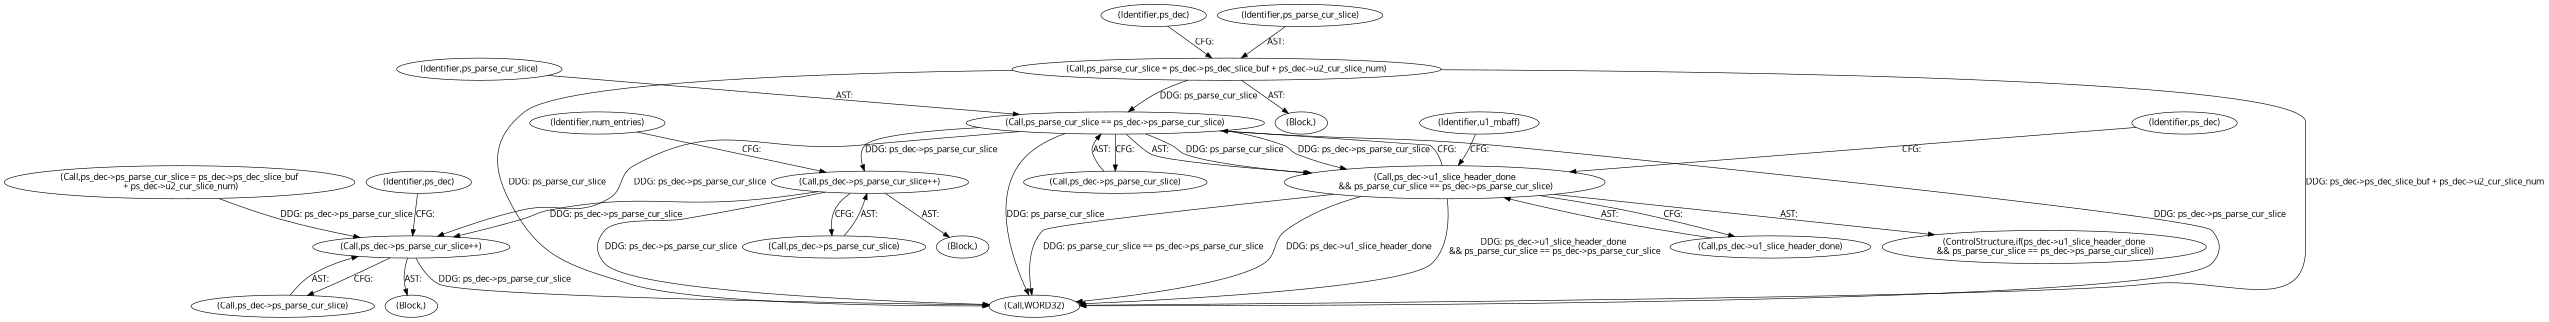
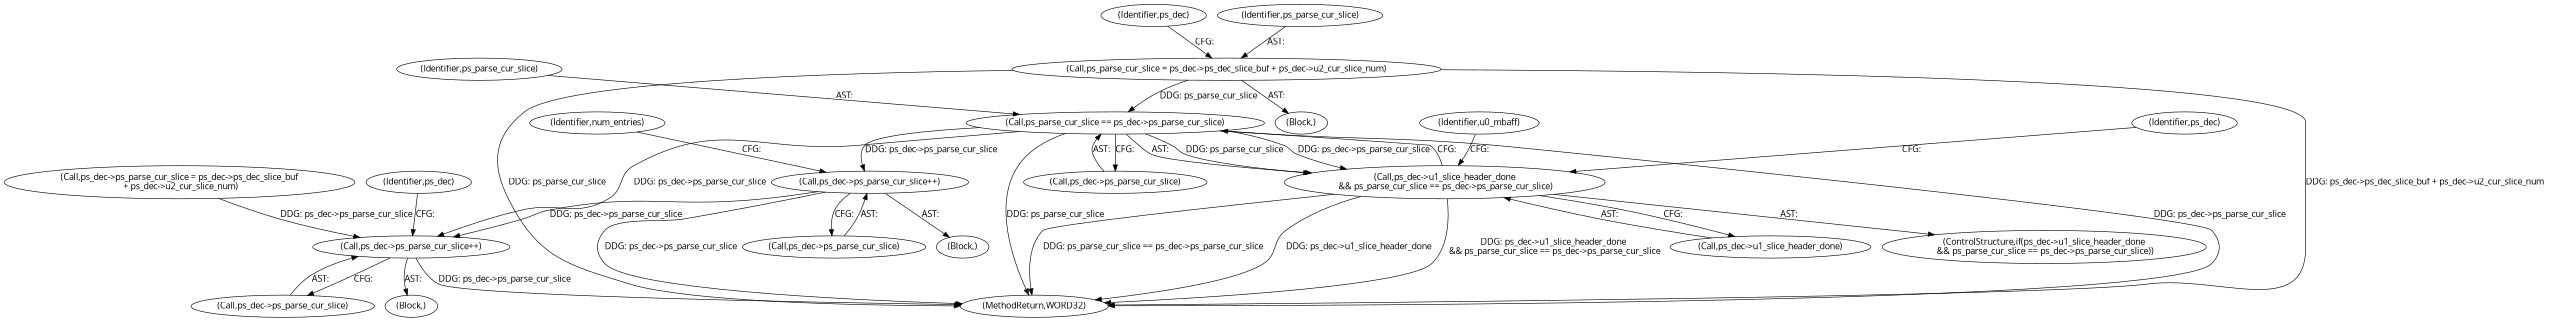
node "(Identifier,u1_mbaff)": label "(Identifier,u1_mbaff)" -> "(Identifier,u0_mbaff)"
node "(Call,WORD32)": label "(Call,WORD32)" -> "(MethodReturn,WORD32)"
